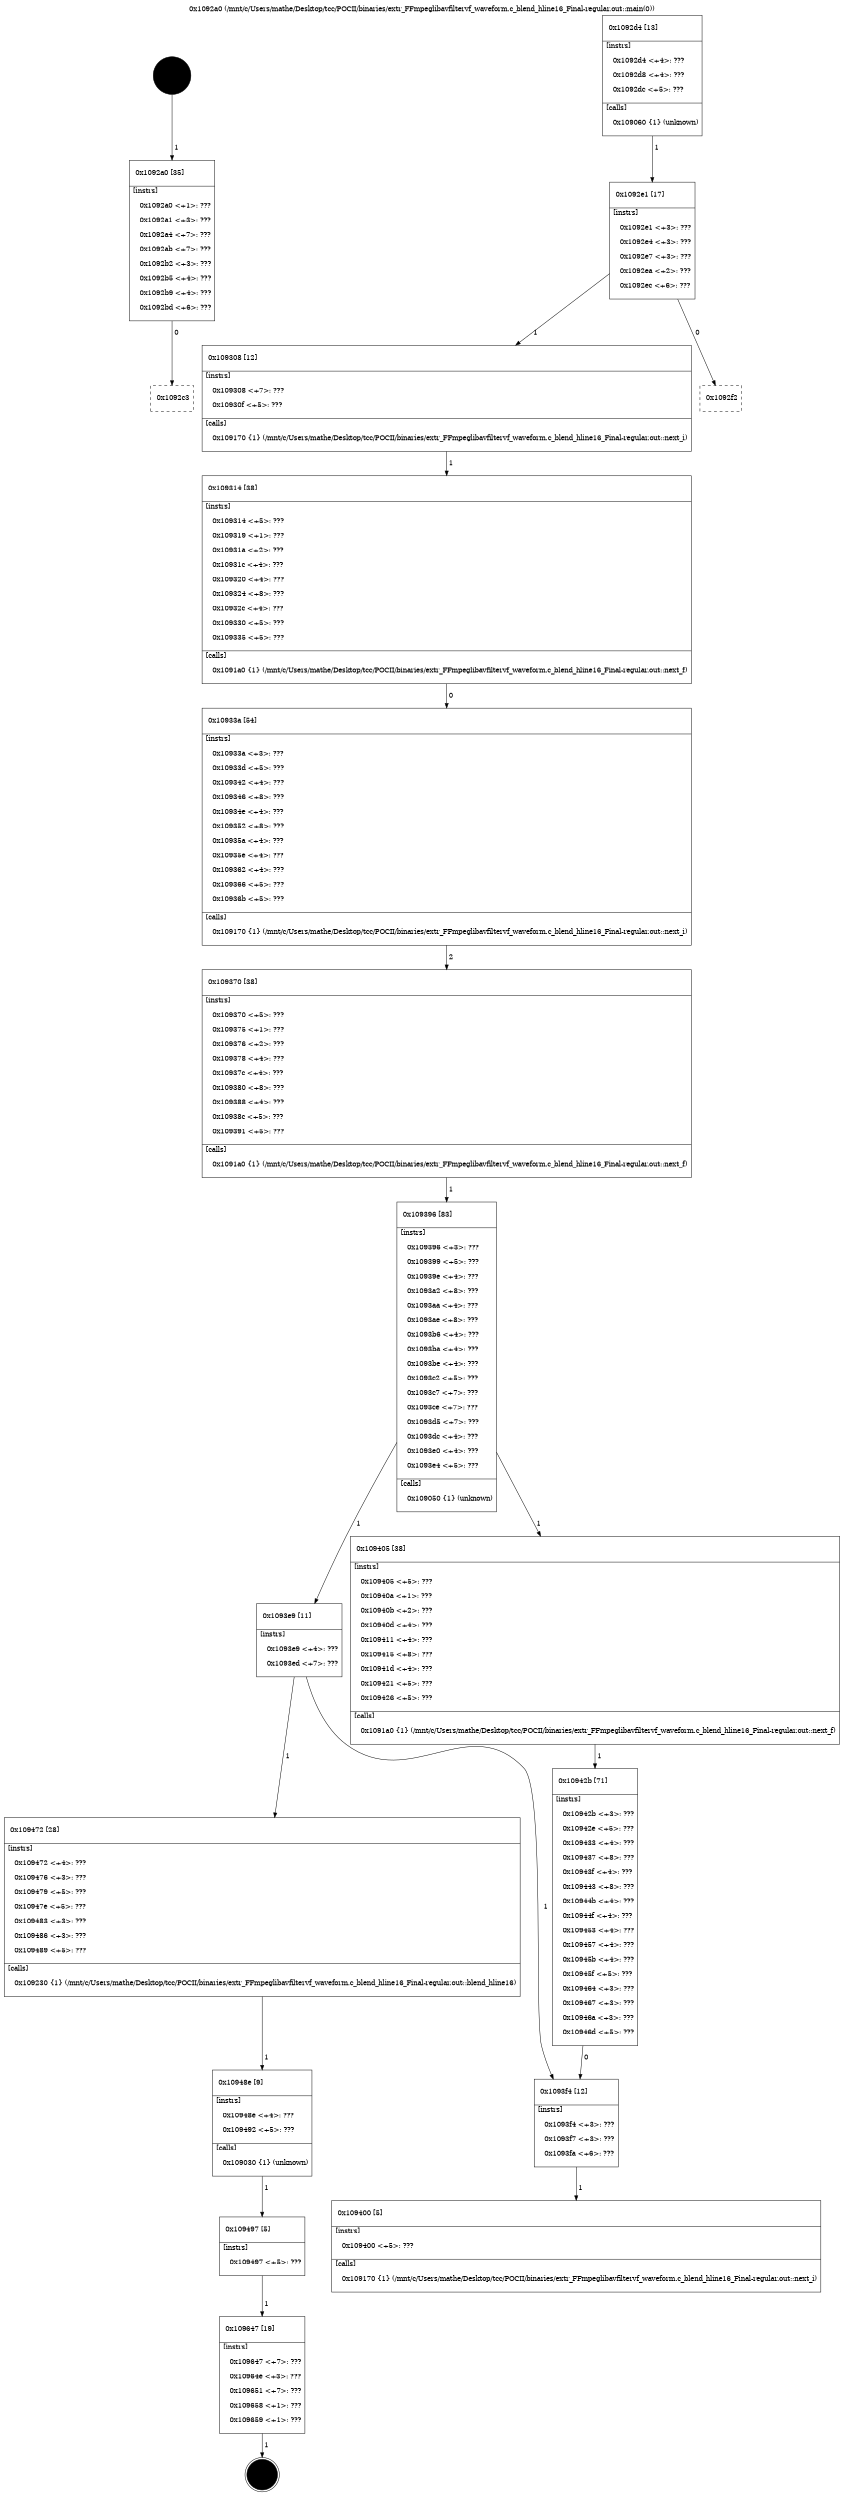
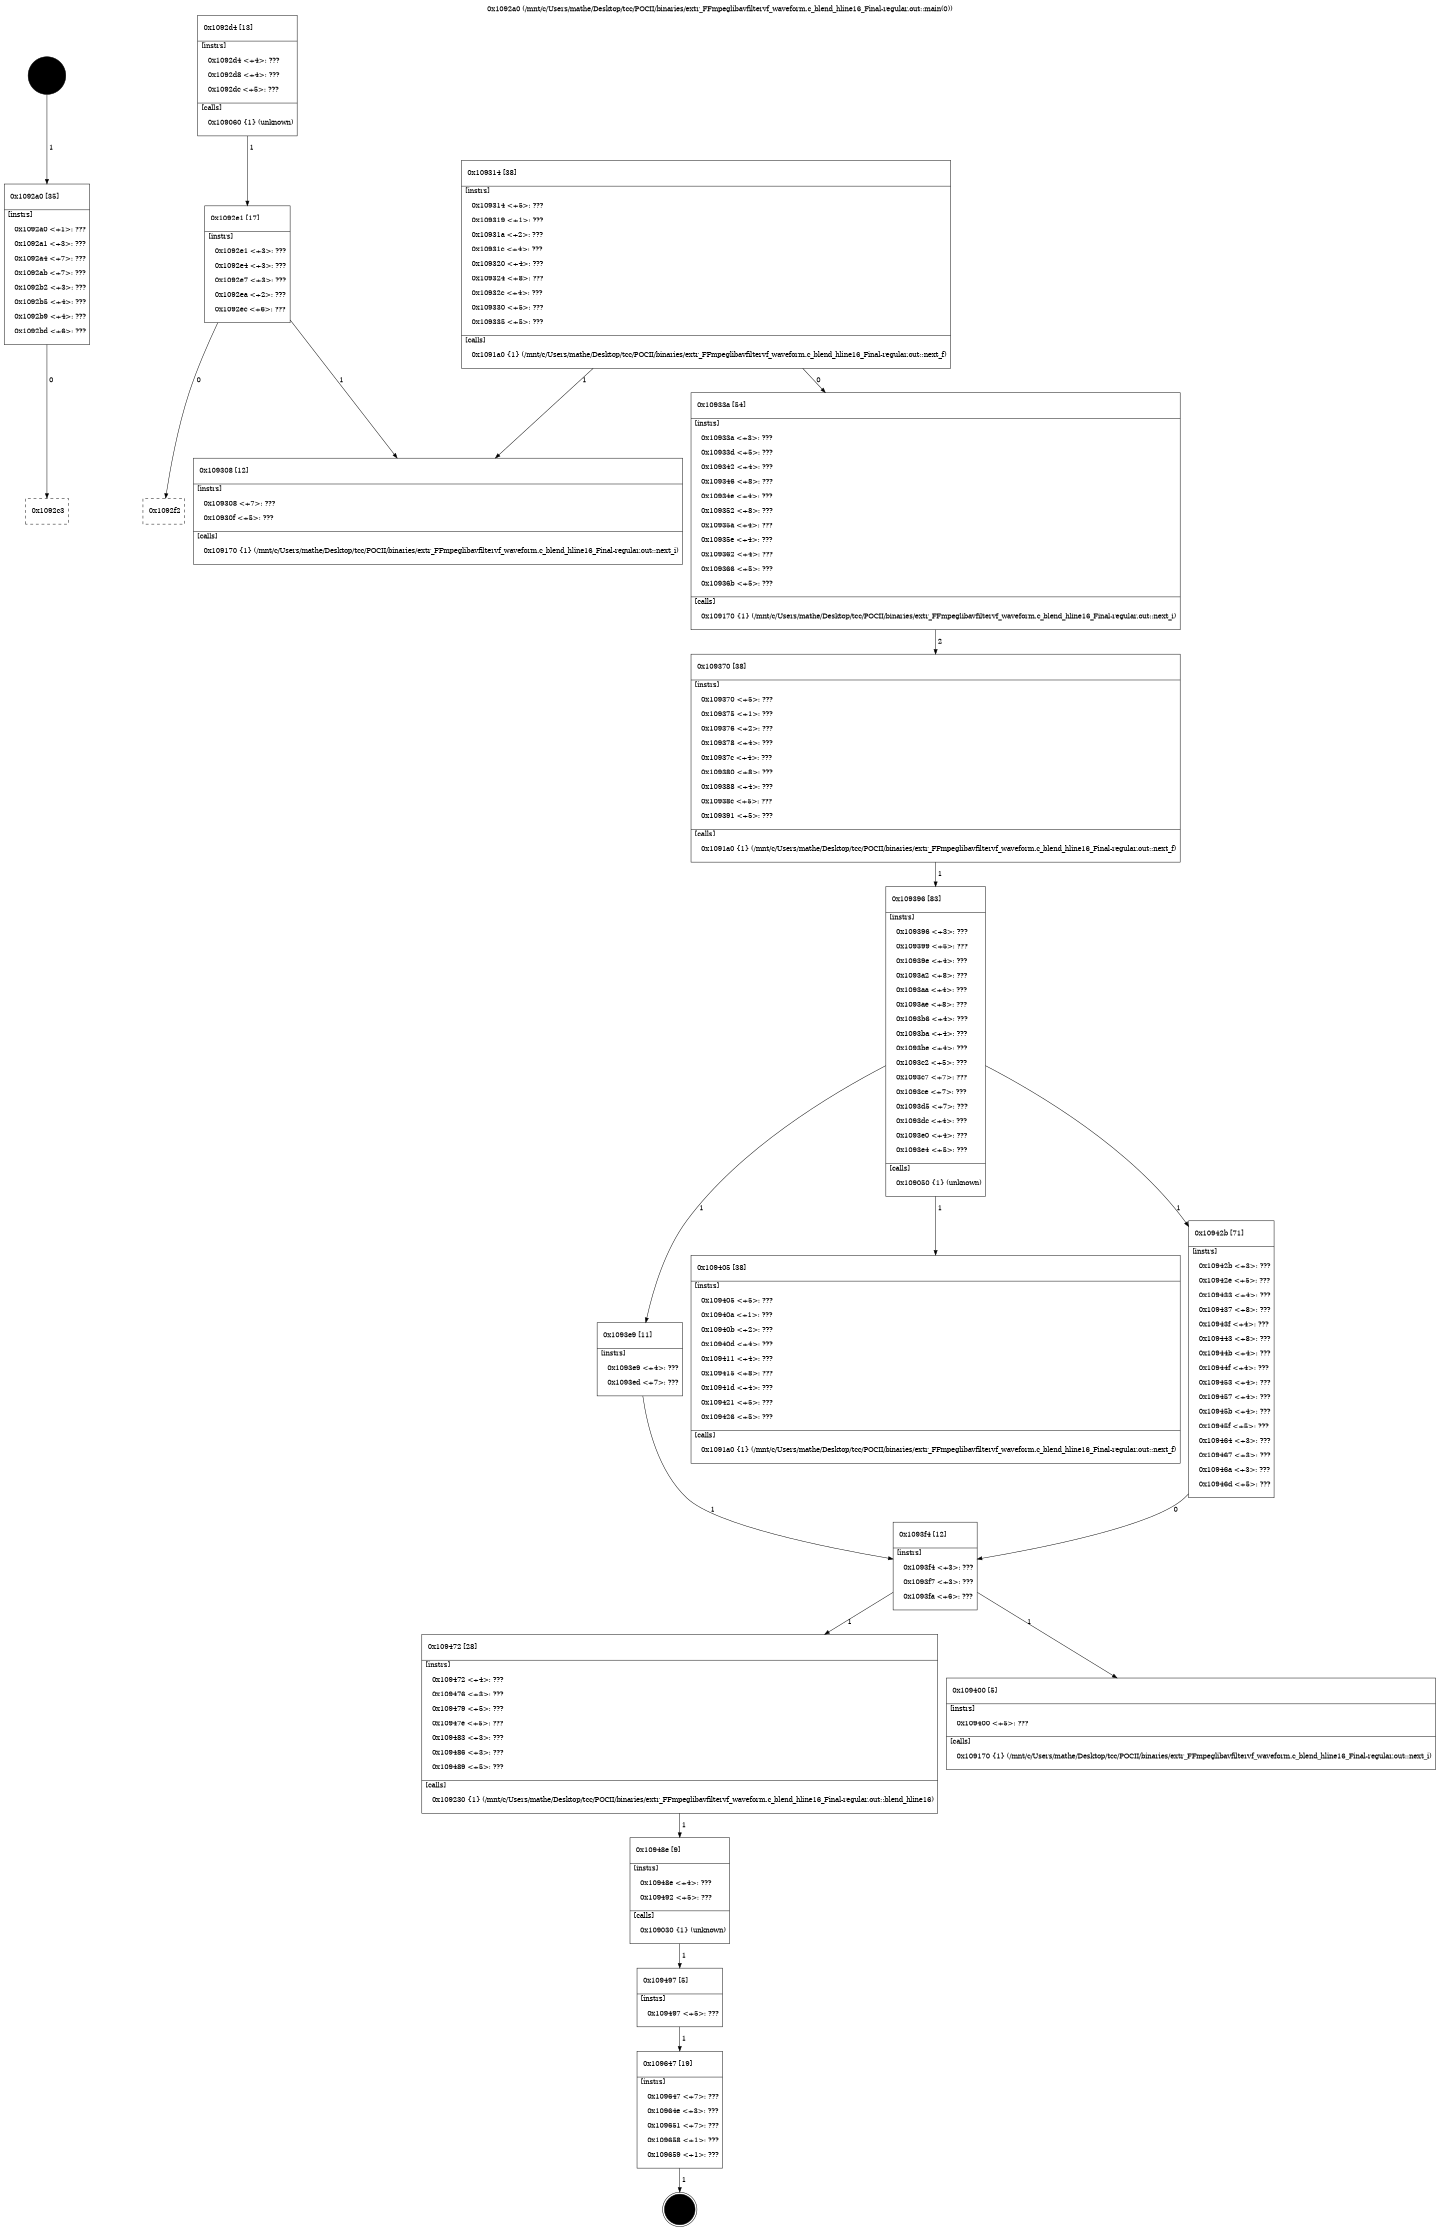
edge "0x109308 [12]" -> "0x109314 [38]": reversed
edge "0x1093e9 [11]" -> "0x109472 [28]": now "0x1093f4 [12]" -> "0x109472 [28]"
edge "0x109405 [38]" -> "0x10942b [71]": now "0x109396 [83]" -> "0x10942b [71]"
